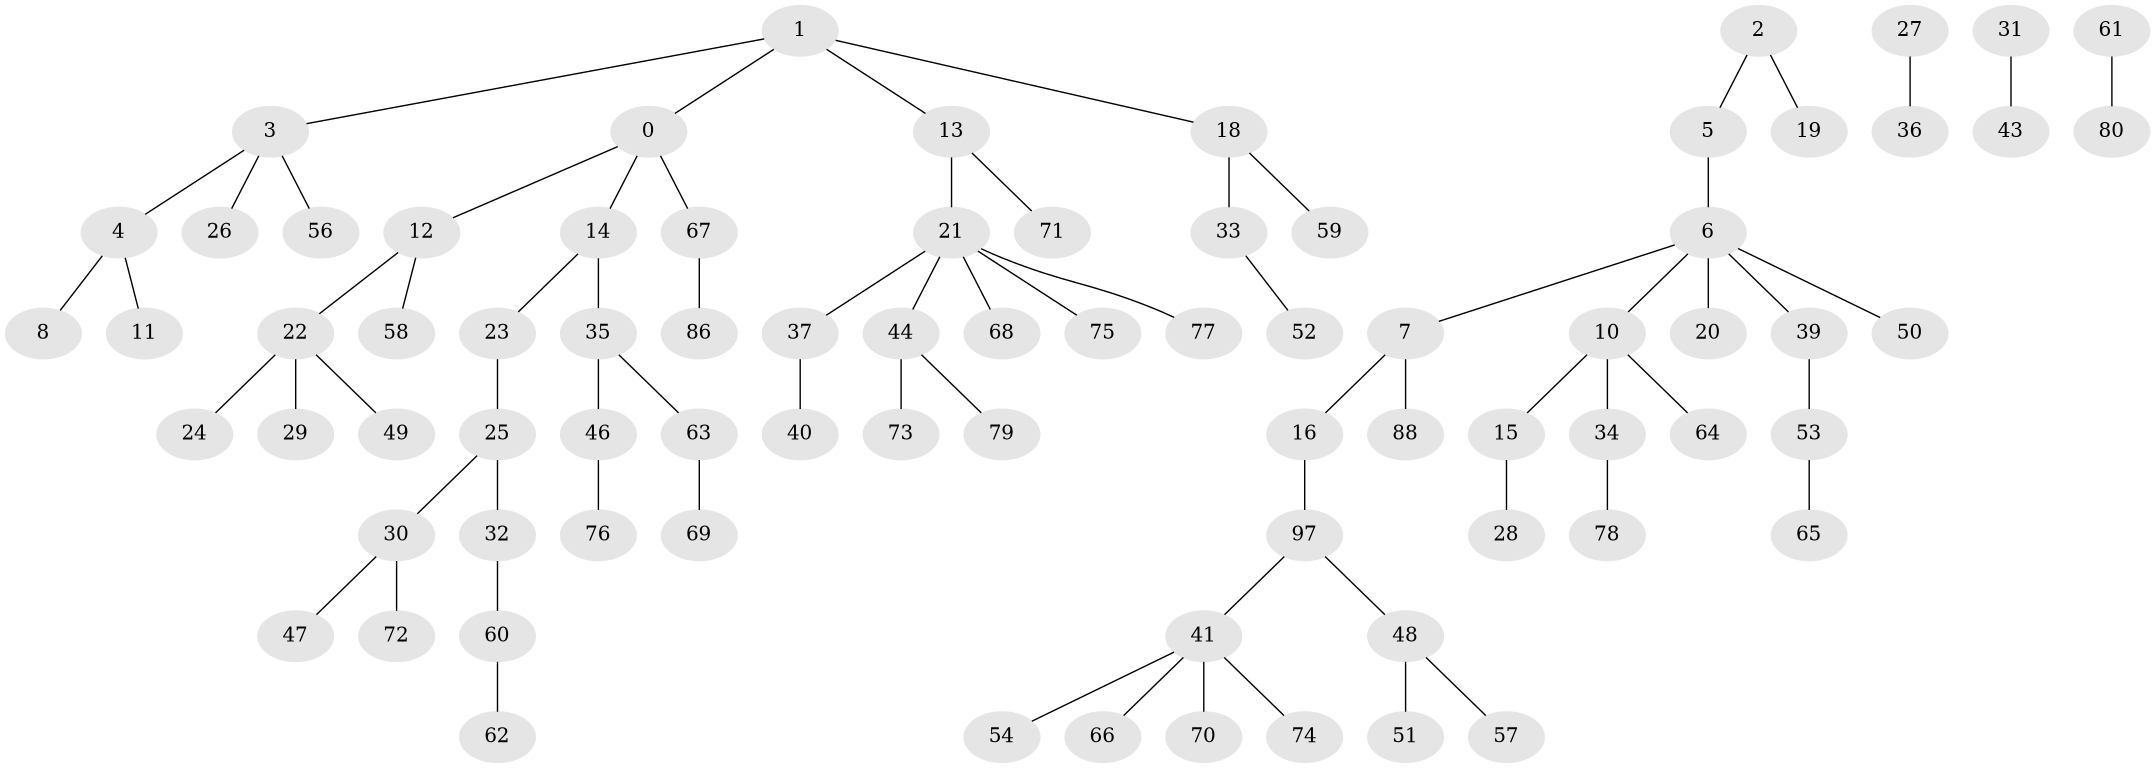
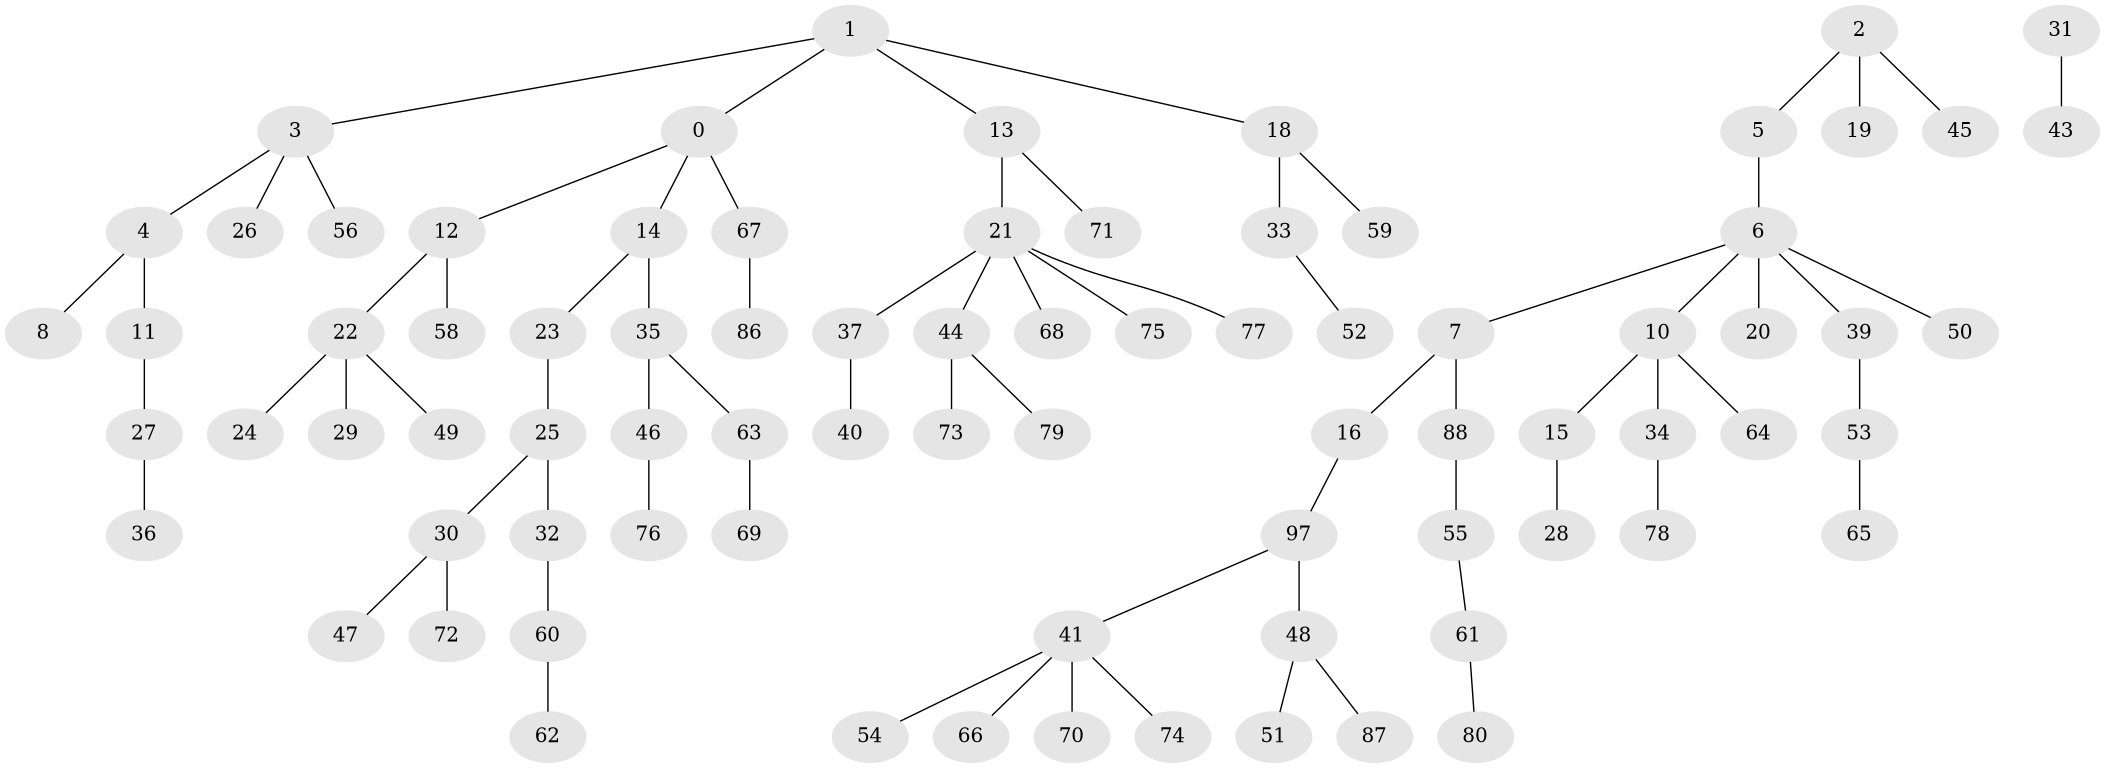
node "45": added
edge "11" -- "27": added
node "55": added
node "57": label "57" -> "87"
